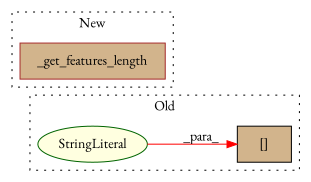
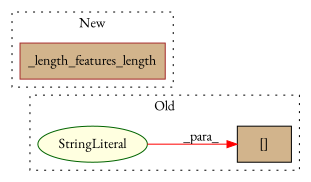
node "_get_features_length": label "_get_features_length" -> "_length_features_length"
